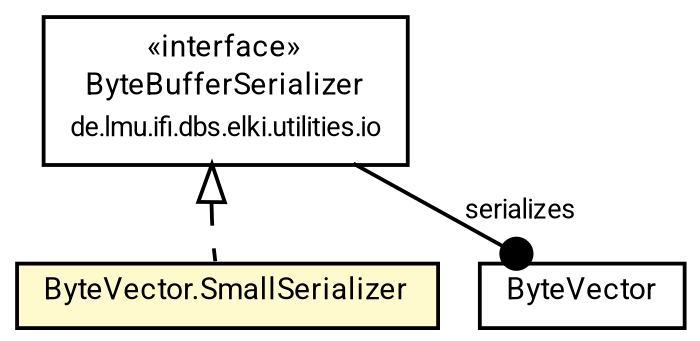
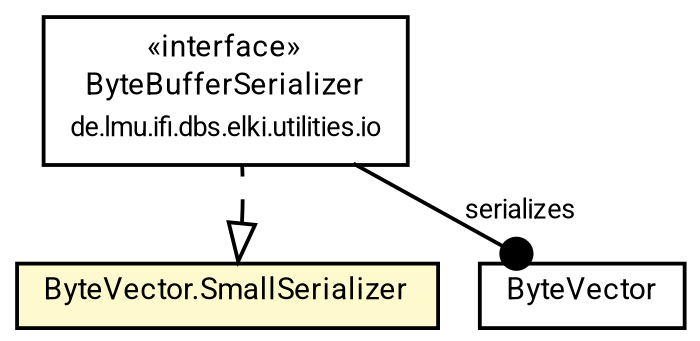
edge "ByteVector.SmallSerializer" -> "ByteBufferSerializer": reversed
